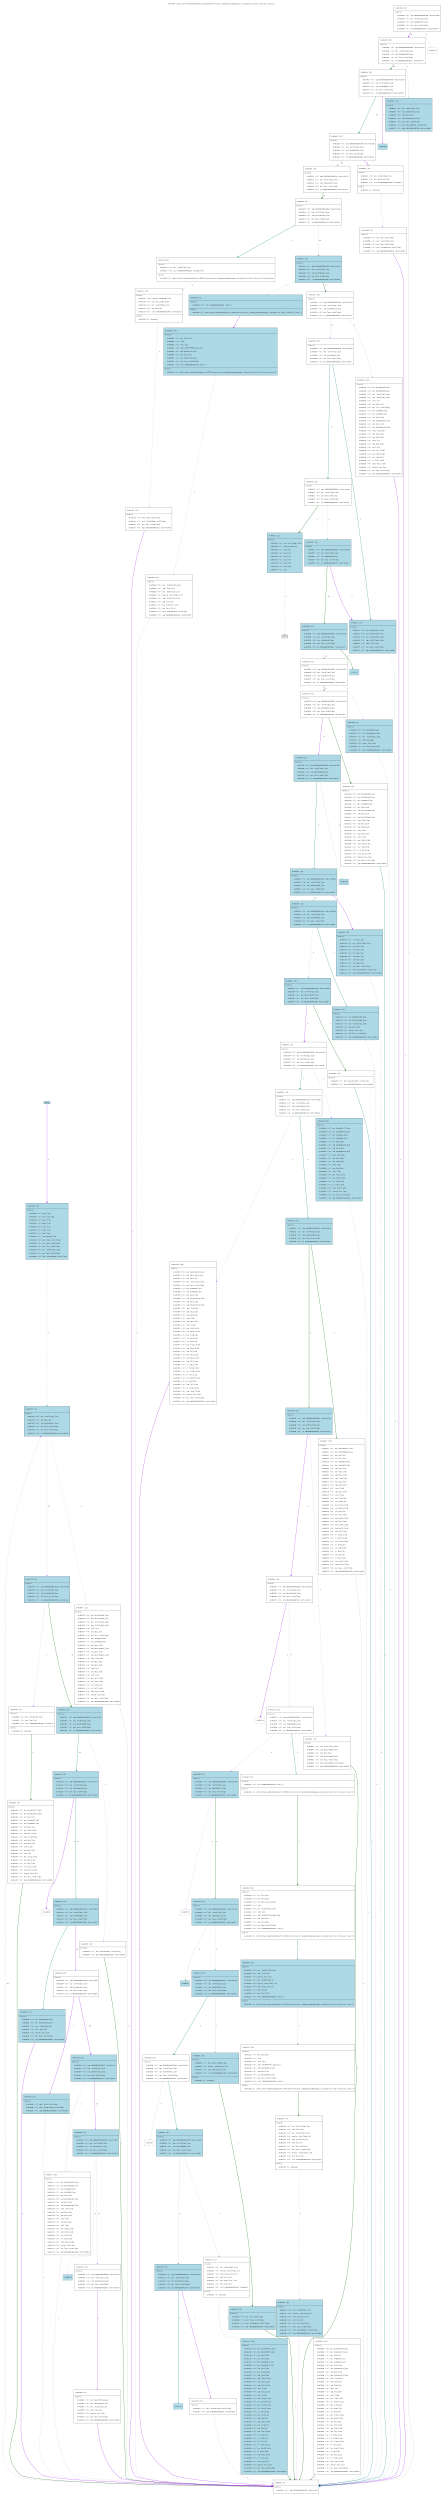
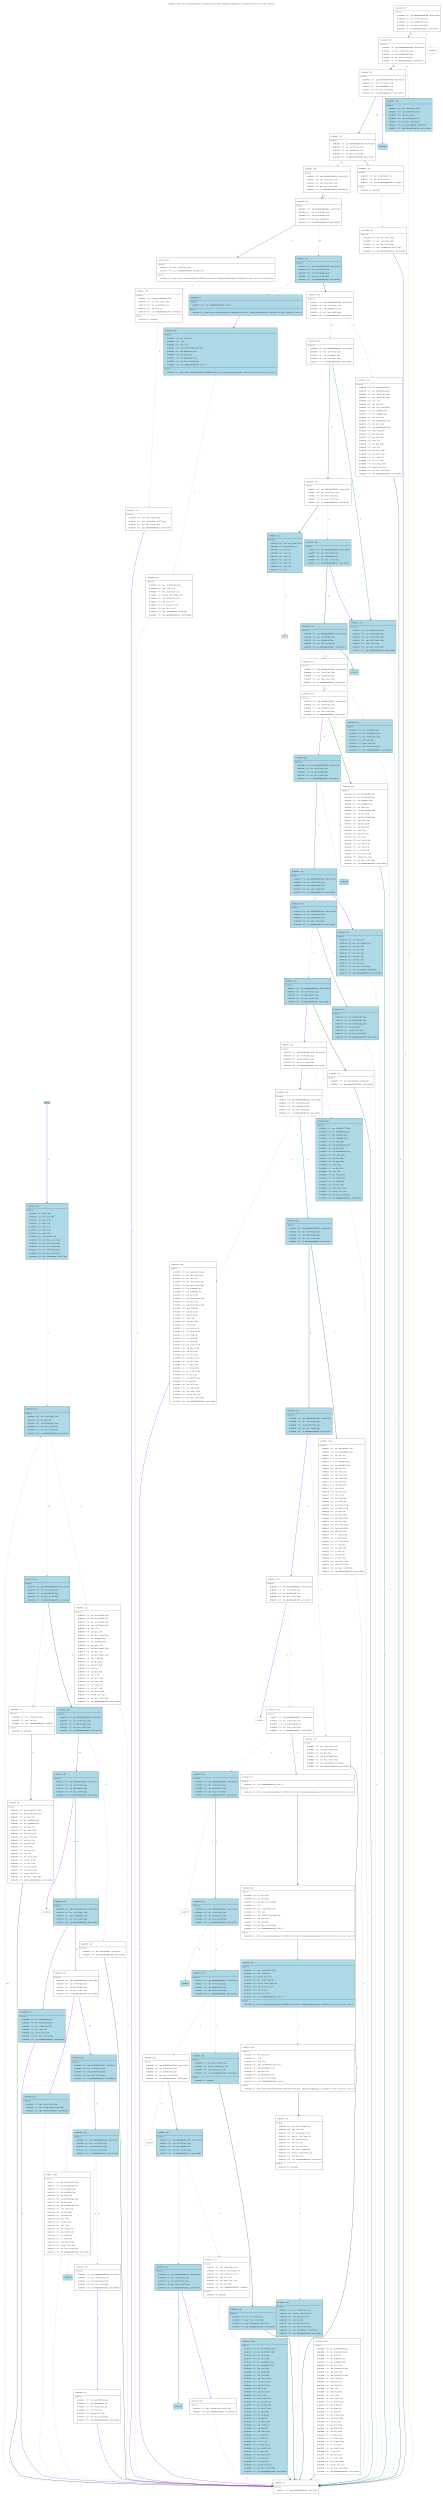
edge "0x402af6 [111]" -> "0x40303e [5]": color purple -> darkgreen
edge "0x4026c2 [25]" -> "0x4026db [25]": style bold -> dashed
